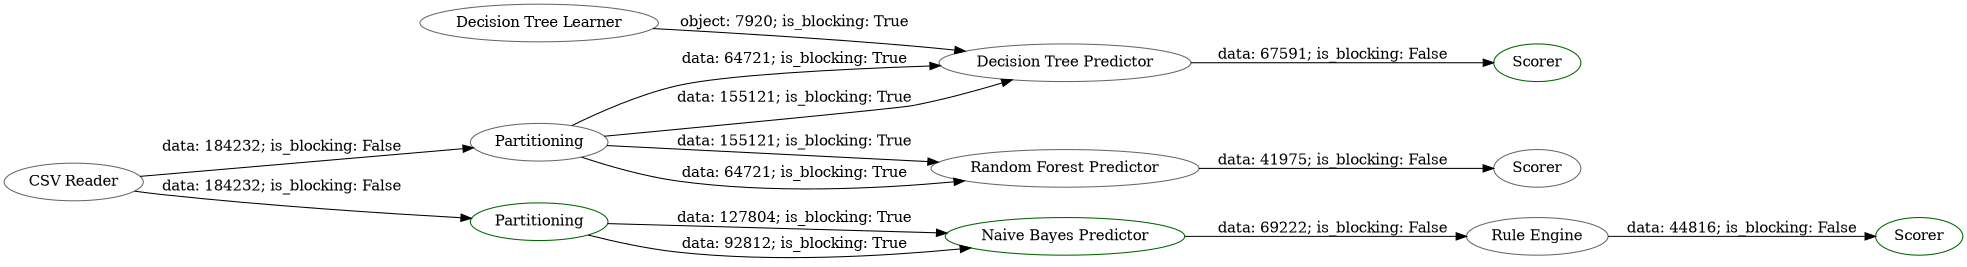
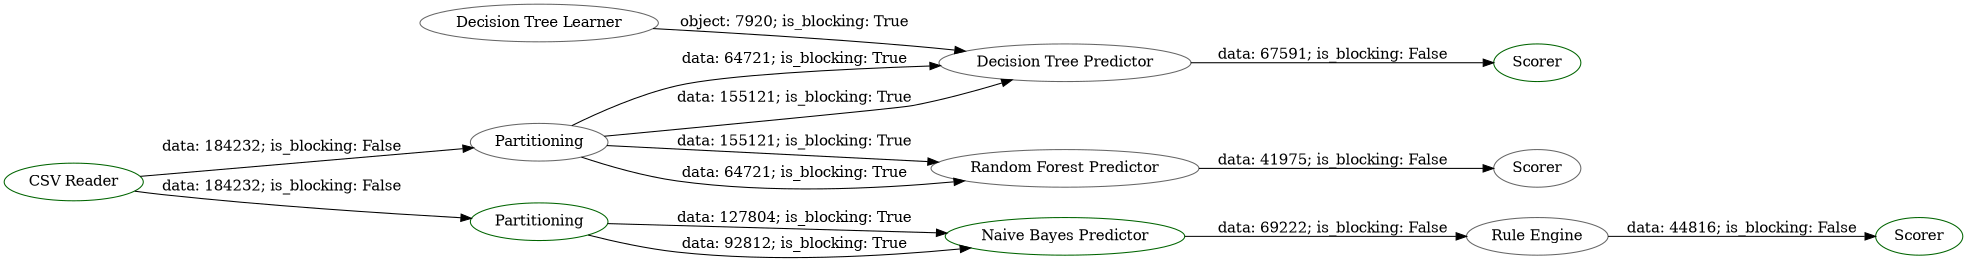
node "CSV Reader": color gray40 -> darkgreen
